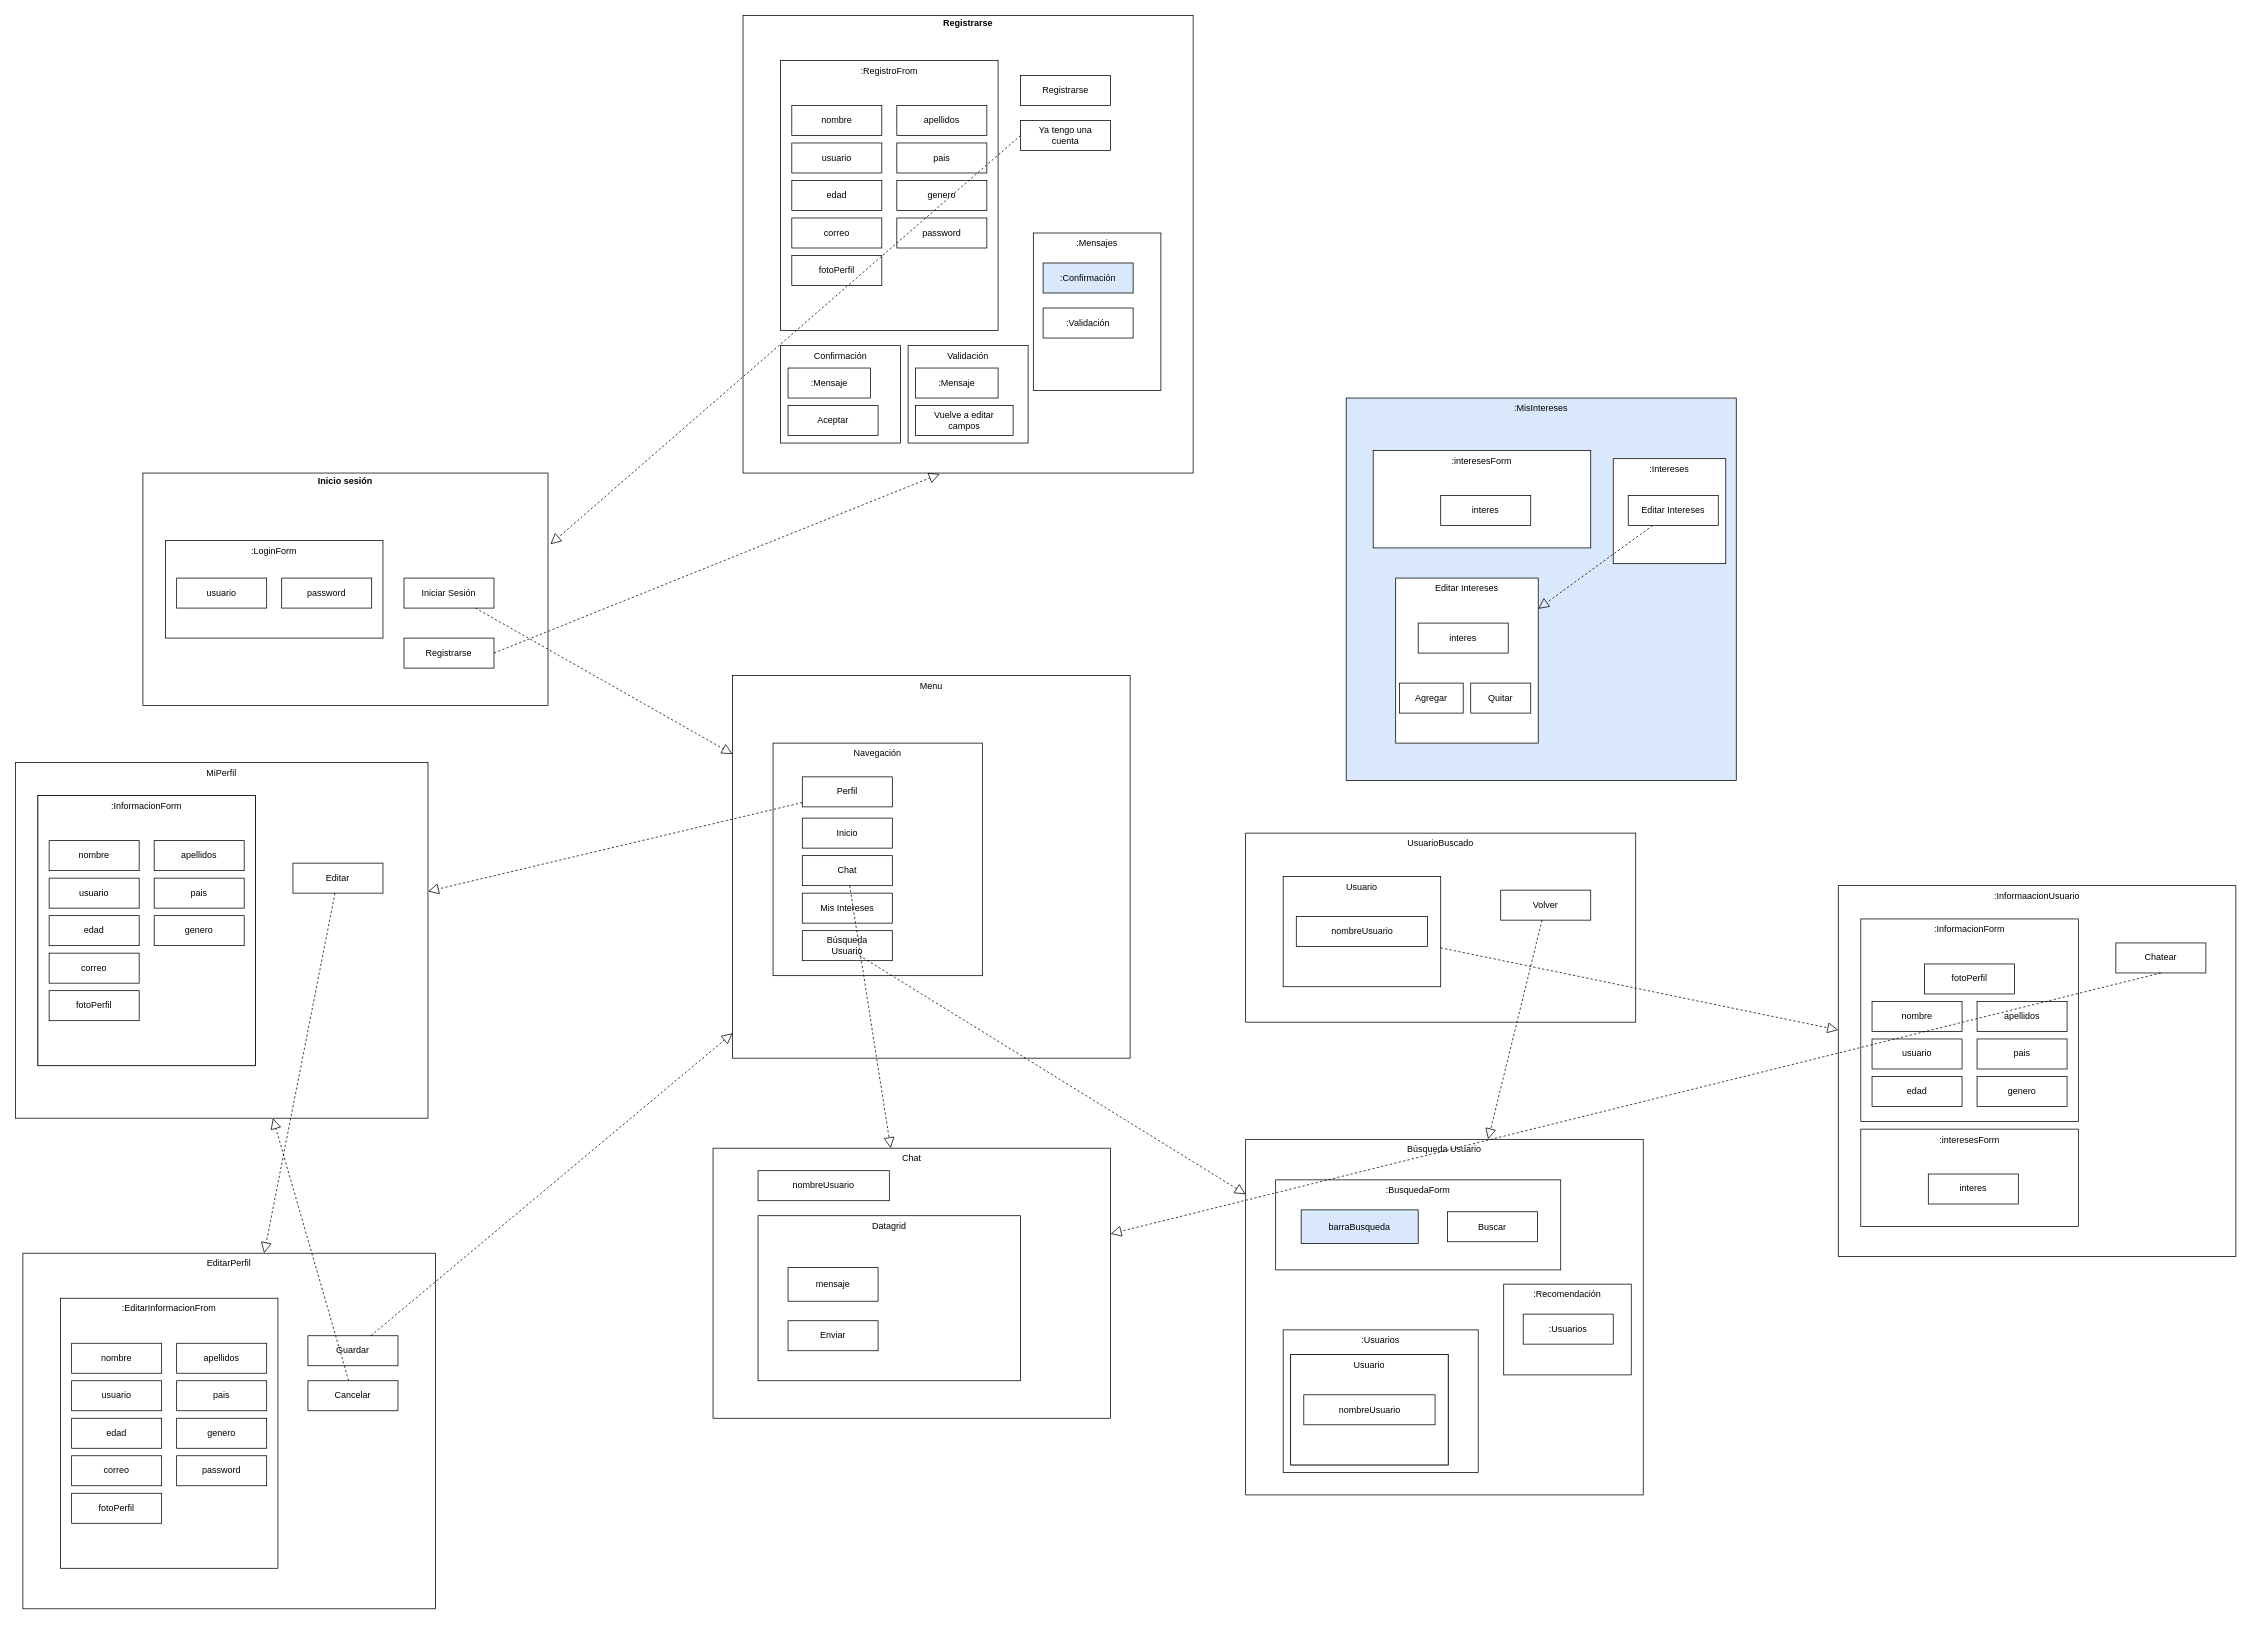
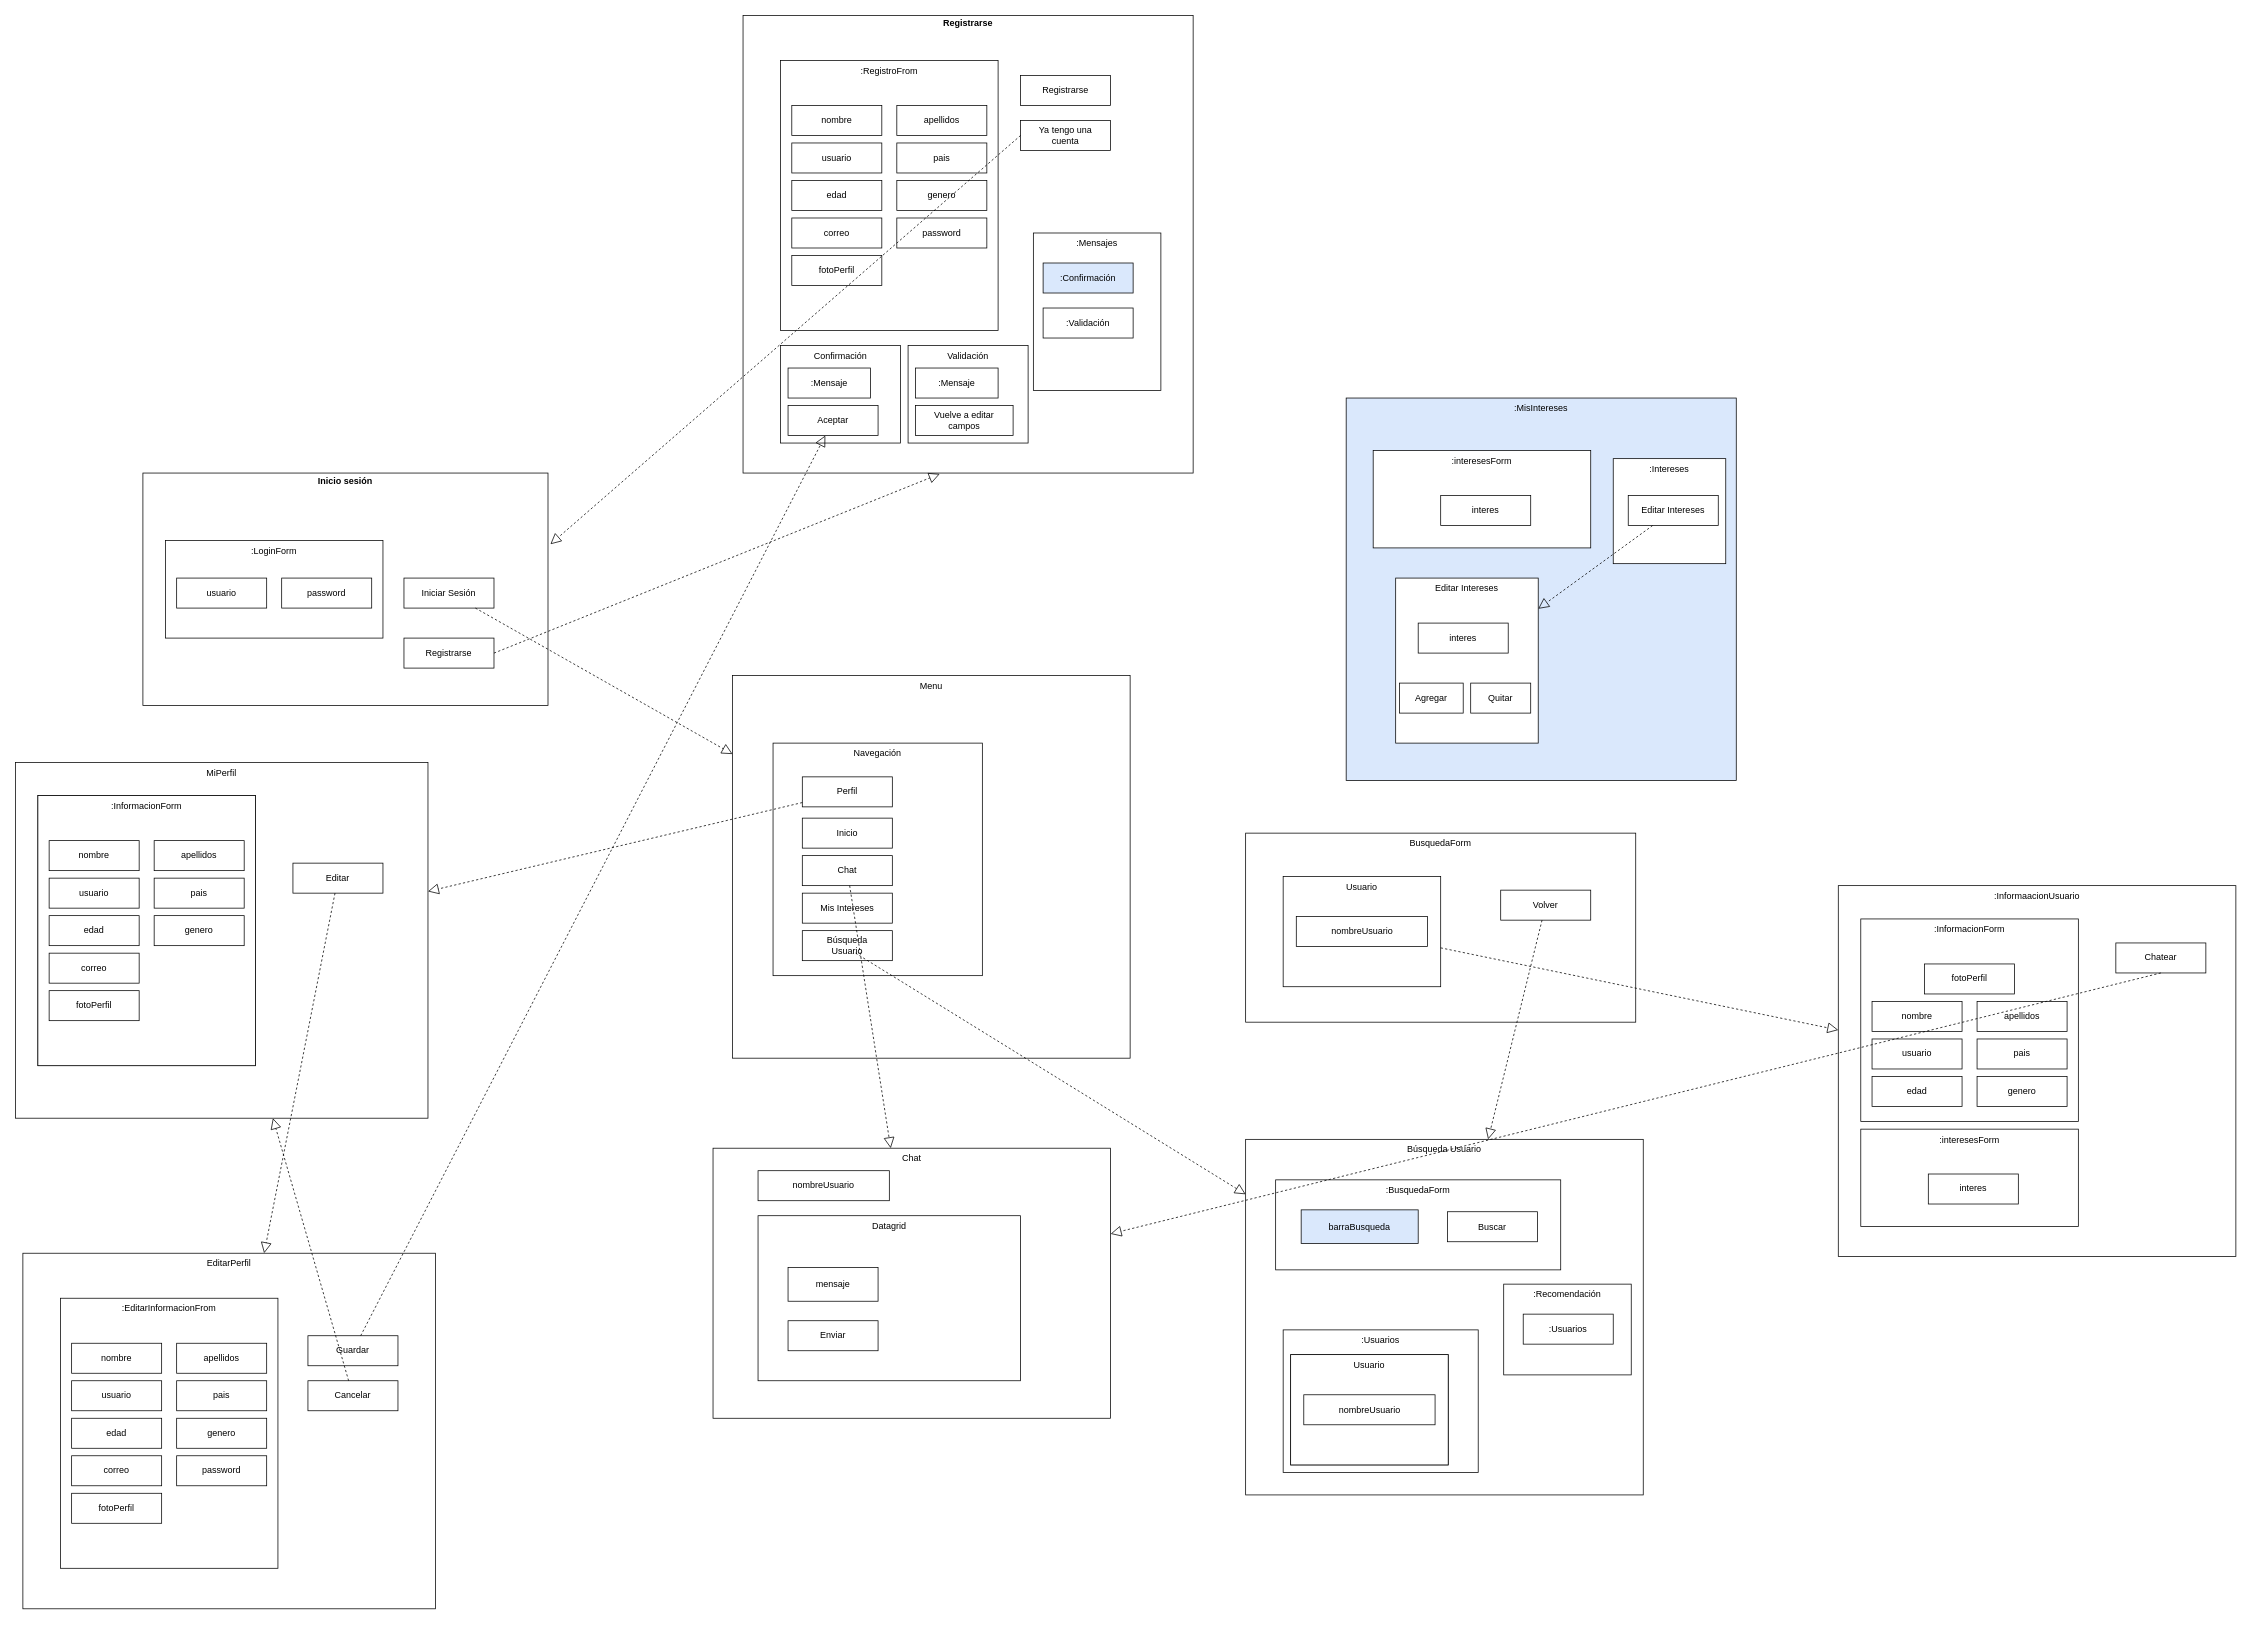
node "UsuarioBuscado": label "UsuarioBuscado" -> "BusquedaForm"
edge "Guardar" -> "Menu": now "Guardar" -> "Aceptar"
